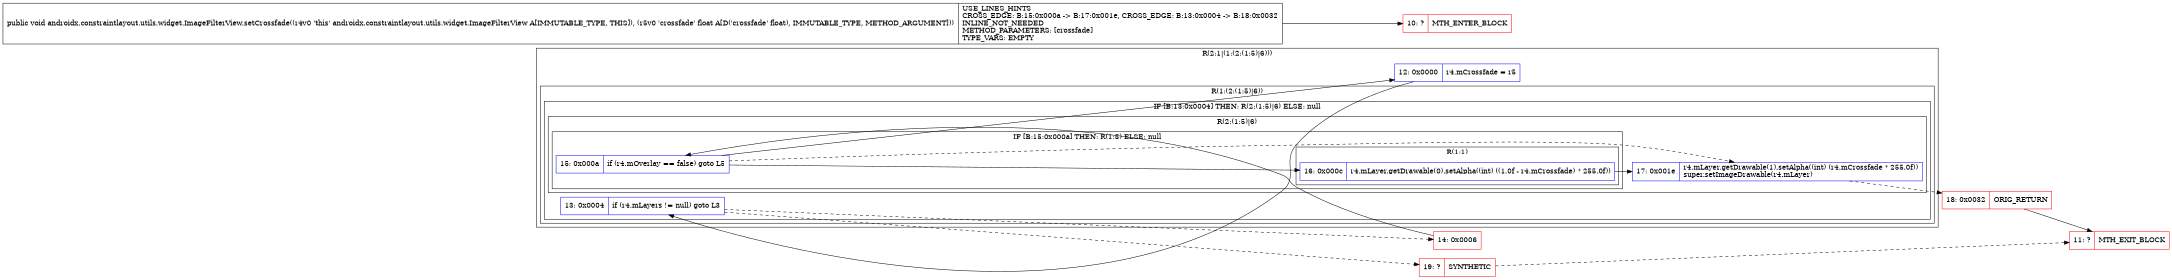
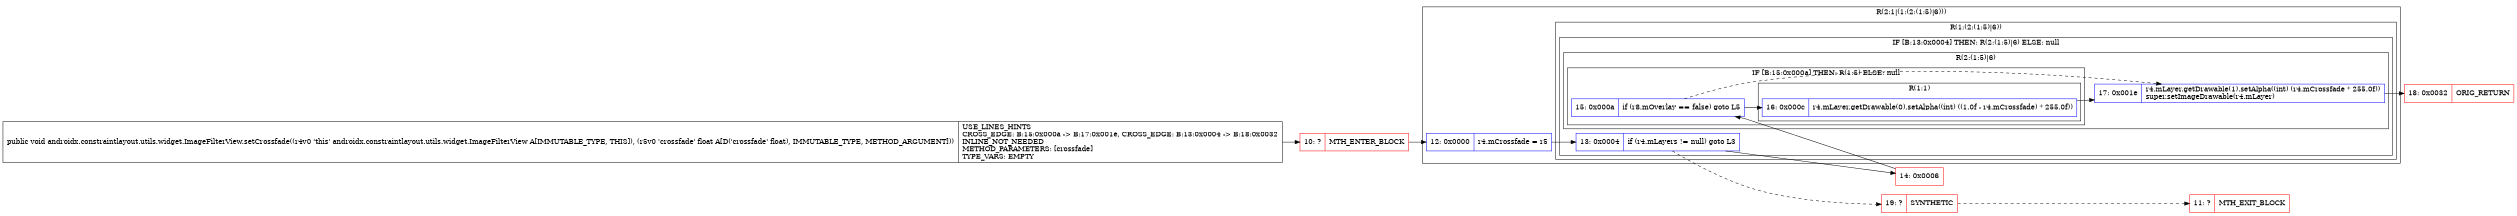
edge "15: 0x000a" -> "12: 0x0000": now "10: ?" -> "12: 0x0000"
node "15: 0x000a": text "if (r4.mOverlay == false) goto L5" -> "if (r8.mOverlay == false) goto L5"
edge "17: 0x001e" -> "18: 0x0032": style dashed -> solid
edge "18: 0x0032" -> "11: ?": removed
edge "13: 0x0004" -> "14: 0x0006": style dashed -> solid
